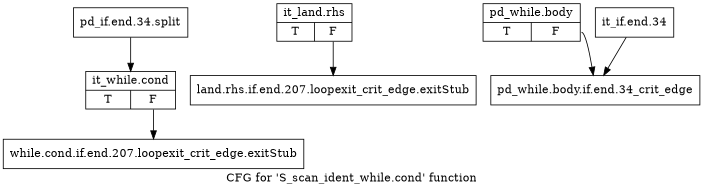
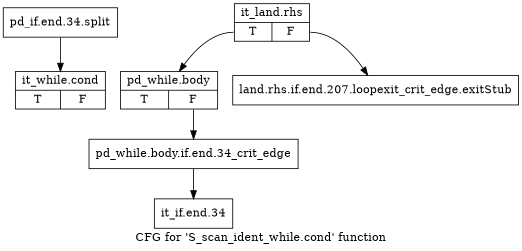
edge "it_land.rhs" -> "pd_while.body": added
edge "it_if.end.34" -> "pd_while.body.if.end.34_crit_edge": reversed
node "while.cond.if.end.207.loopexit_crit_edge.exitStub": removed
